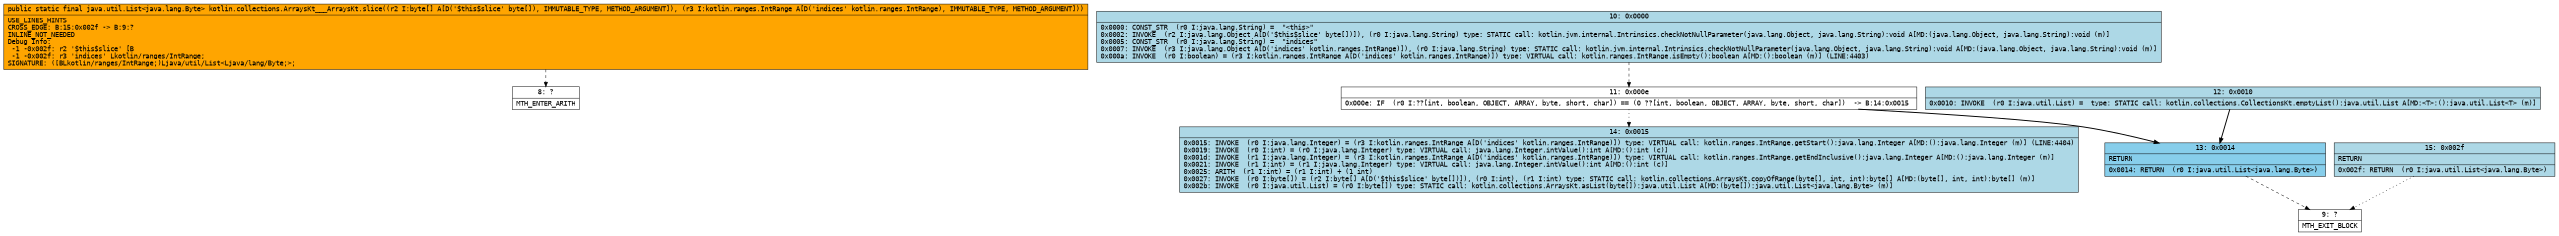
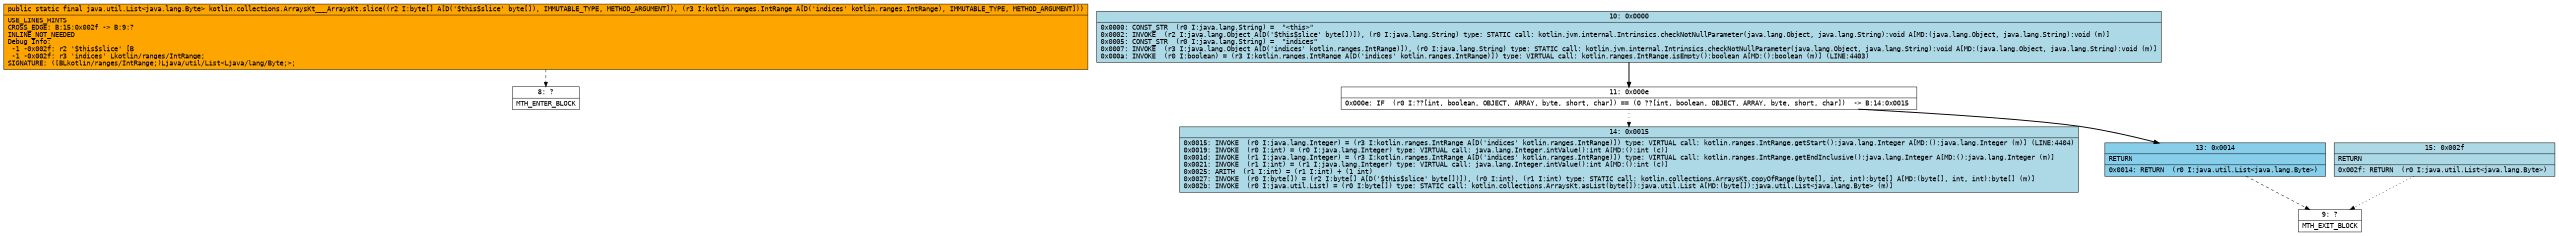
edge "10: 0x0000" -> "11: 0x000e": style dashed -> bold
node "12: 0x0010": removed
node "8: ?": text "MTH_ENTER_ARITH" -> "MTH_ENTER_BLOCK"
